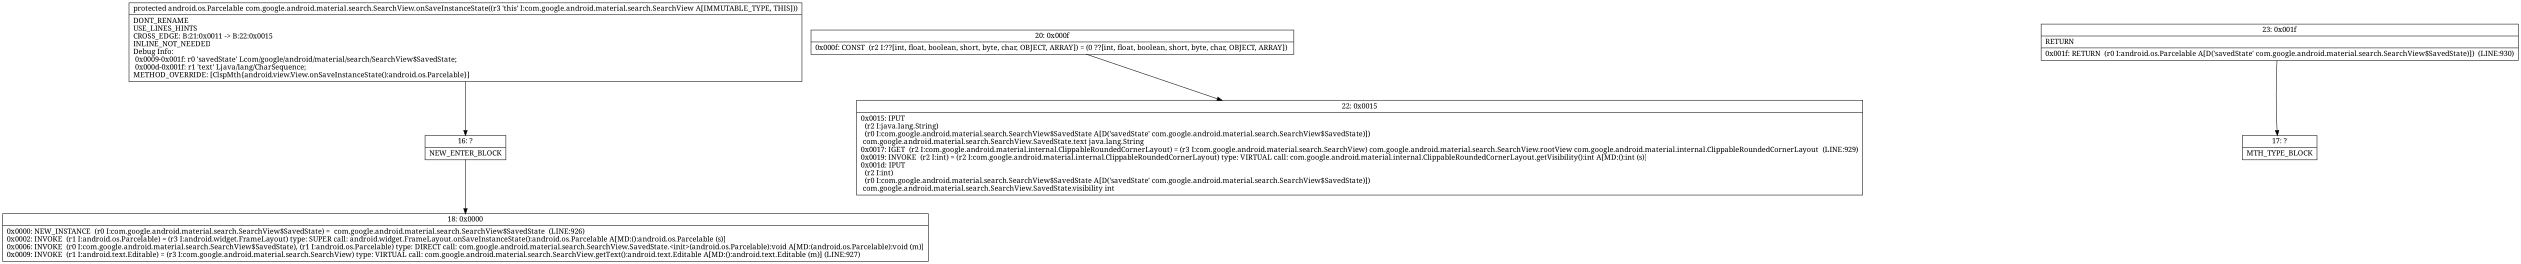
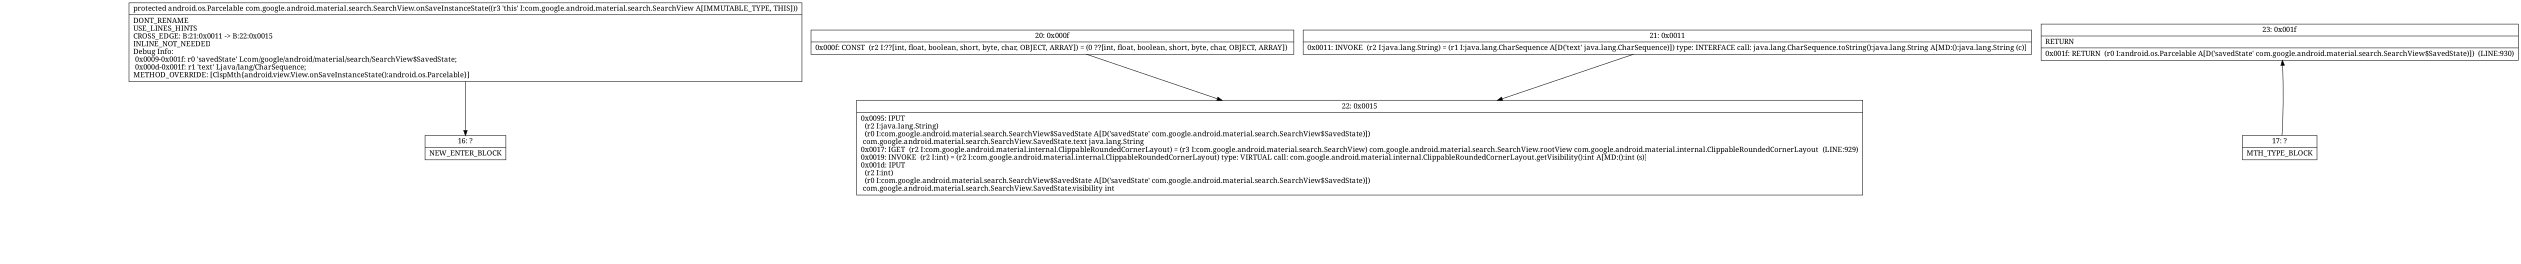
node "21: 0x0011": added
edge "23: 0x001f" -> "17: ?": reversed
node "22: 0x0015": text "0x0015: IPUT" -> "0x0095: IPUT"
node "18: 0x0000": removed
